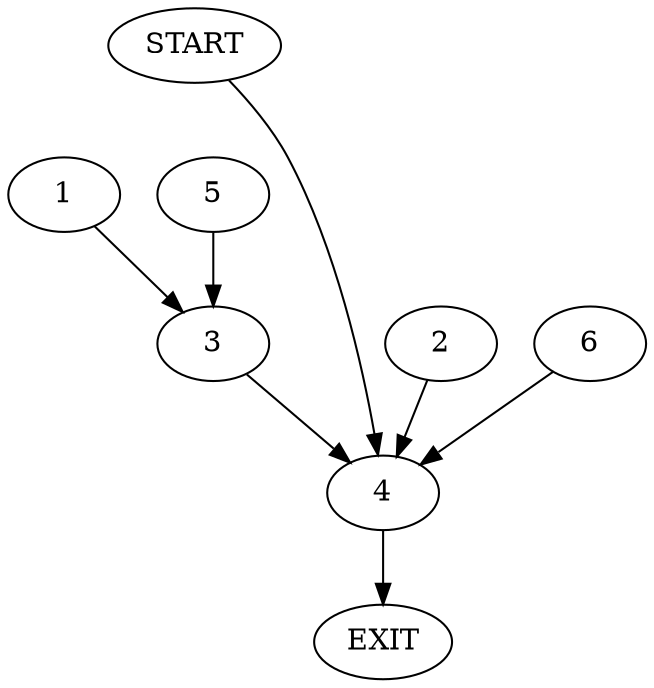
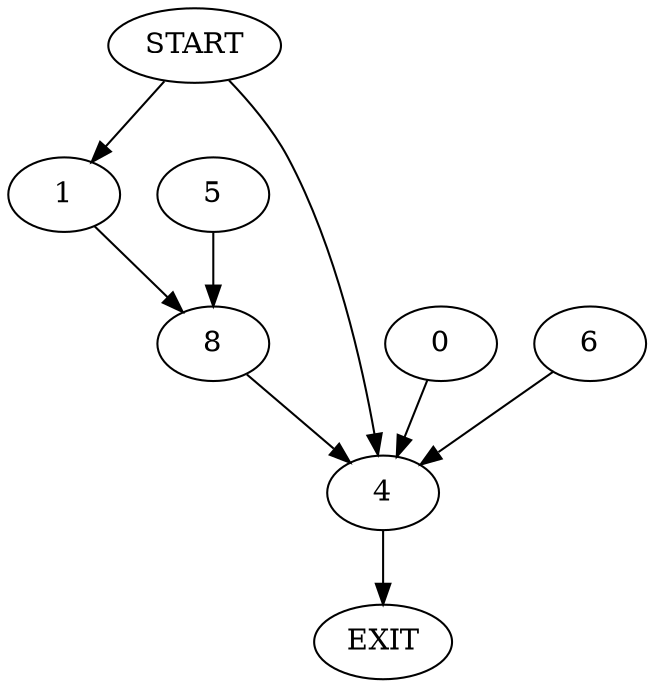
edge "START" -> "1": added
node "3": label "3" -> "8"
node "2": label "2" -> "0"
